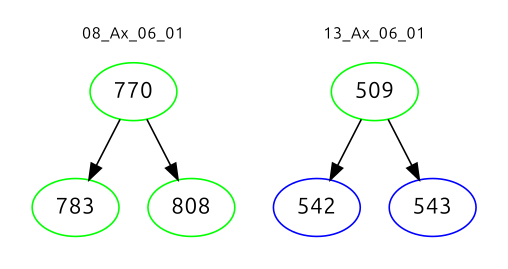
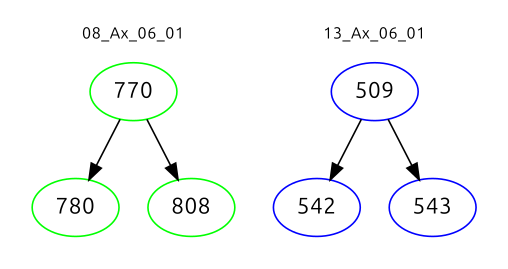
node "509": color green -> blue
node "783": label "783" -> "780"
